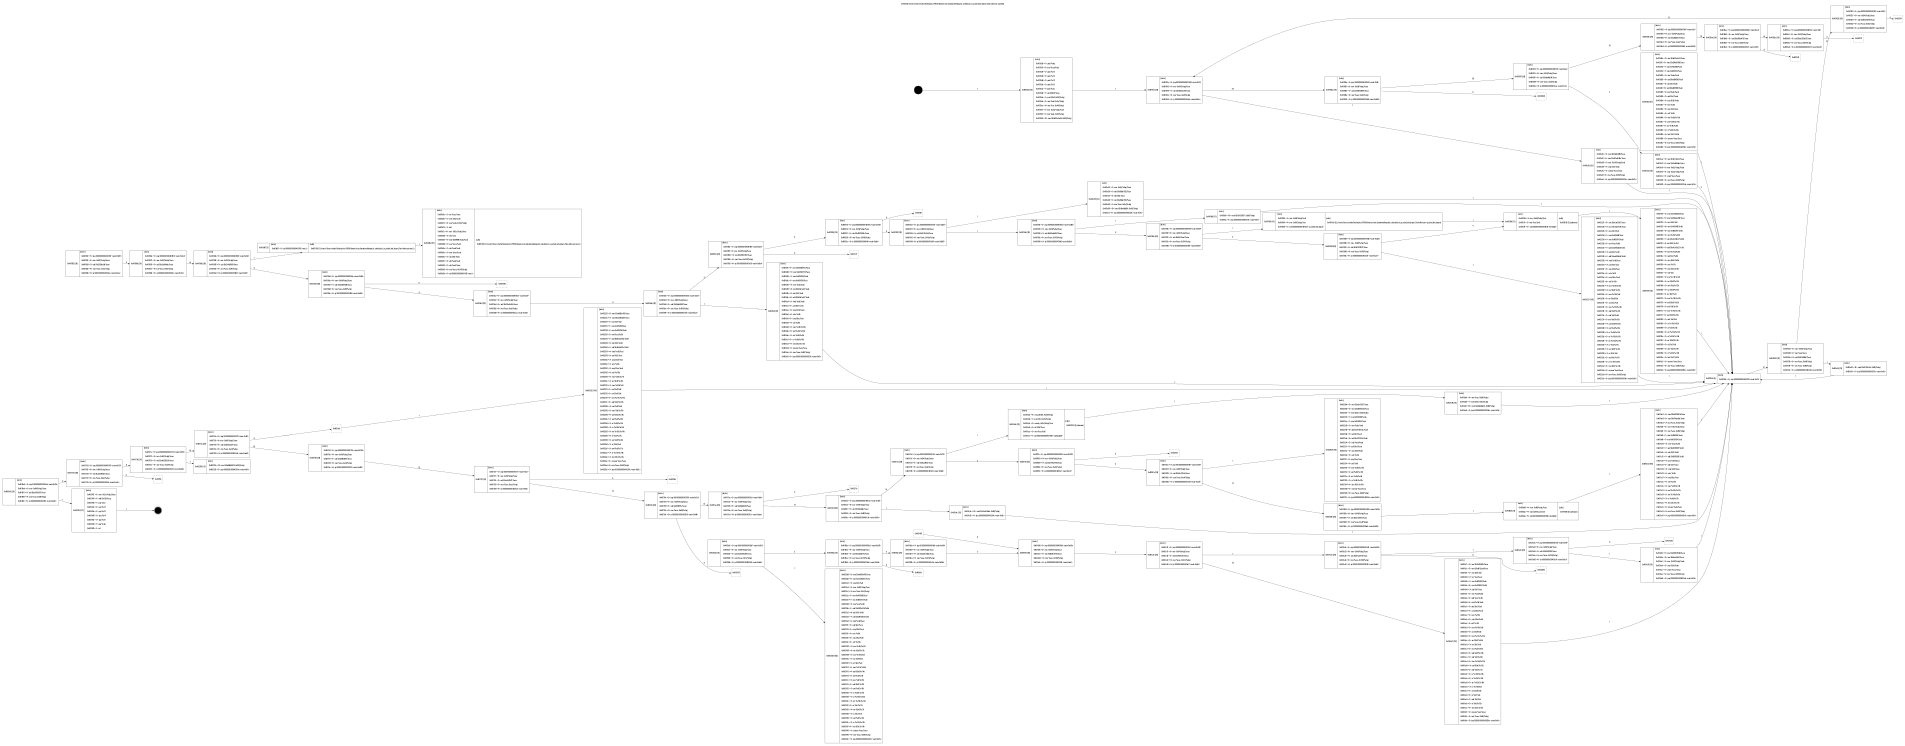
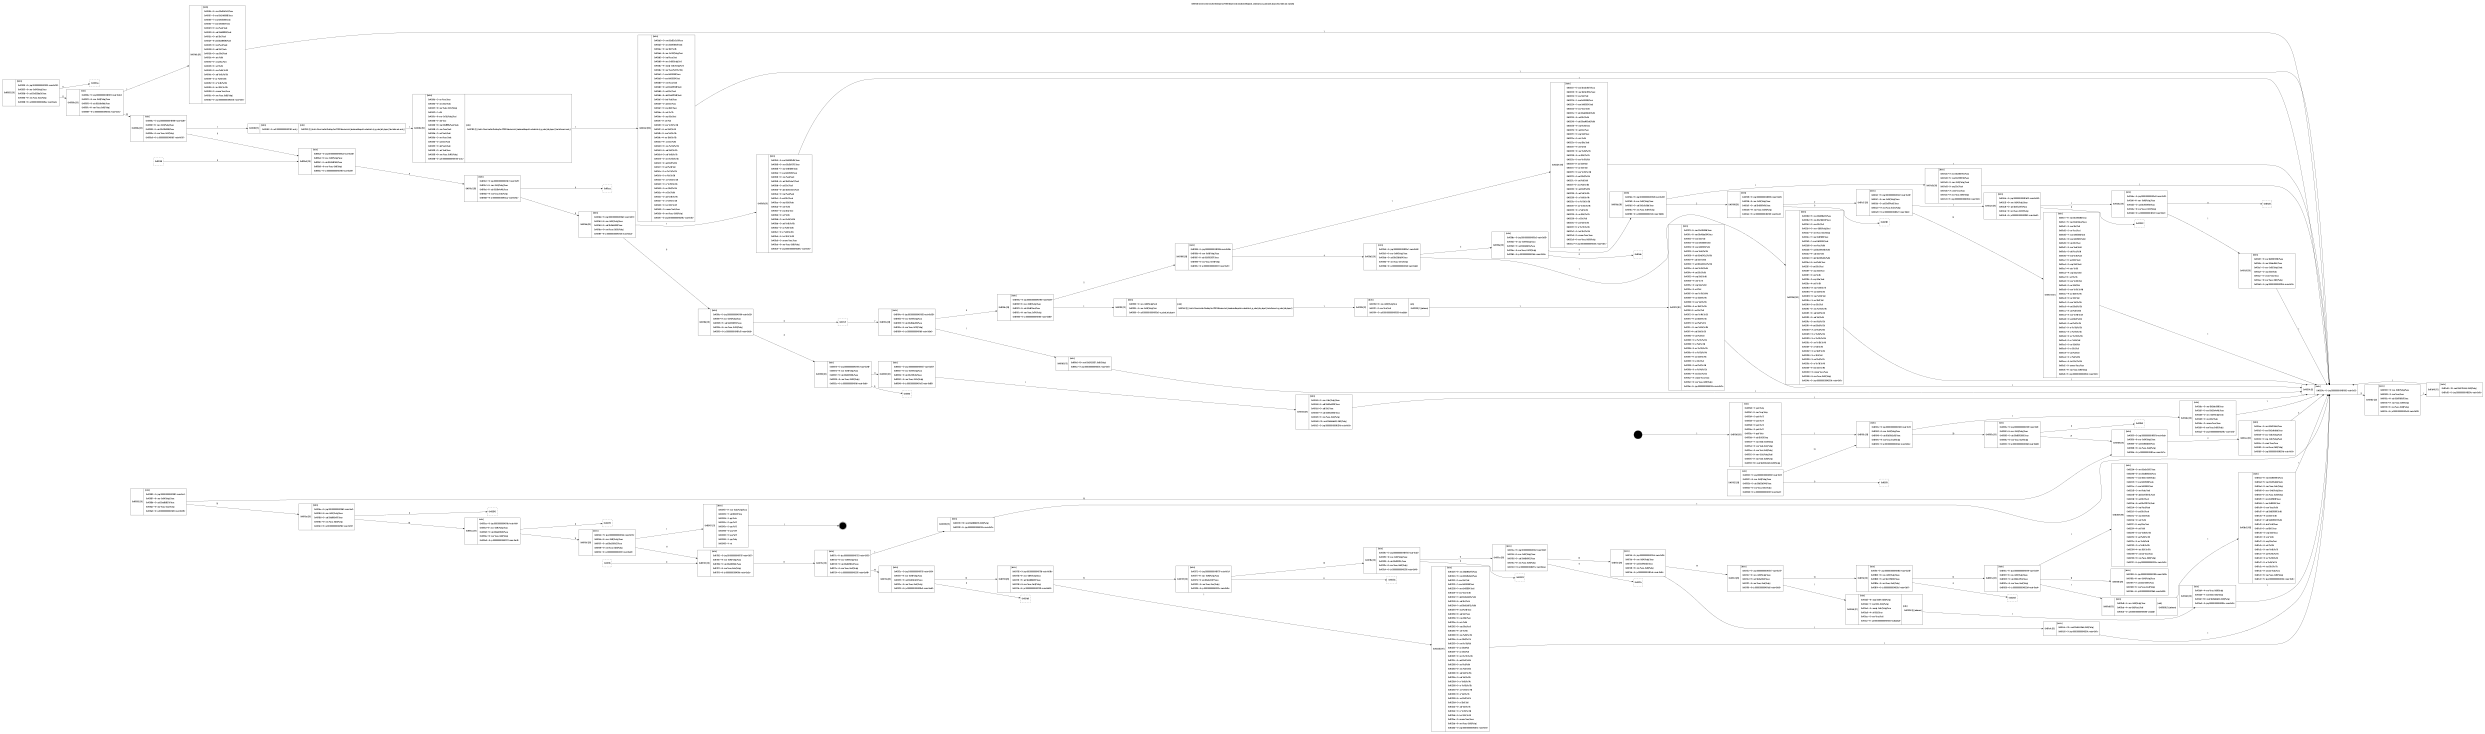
edge "0x401676 [28]" -> "0x401692 [28]": reversed
edge "0x40186e [28]" -> "0x401d0c [91]": added, label "1"
node "0x4020aa": added
node "0x401da0 [166]": added
node "0x401c5b [30]": added
edge "0x401602 [32]" -> "0x401622 [28]": removed, label "21"
node "0x401aaa": added
edge "0x401932 [28]" -> "0x40194e [28]": now "0x401c79" -> "0x40194e [28]"
edge "0x401986 [28]" -> "0x401f0d [12]": now "0x401986 [28]" -> "0x4019a2 [28]"
edge "0x4018a6 [28]" -> "0x402466": reversed
edge "0x4023b8 [153]" -> "0x40254c [5]": added, label "1"
edge "0x4024a0" -> "0x402325 [147]": now "0x401756 [28]" -> "0x402325 [147]"
edge "0x401702 [28]" -> "0x401ffe": reversed
edge "0x402316 [15]" -> "0x40254c [5]": added, label "1"
edge "0x401836 [28]" -> "0x401bd6 [13]": now "0x40181a [28]" -> "0x401bd6 [13]"
edge "0x4016ca [28]" -> "0x4016e6 [28]": added, label "18"
edge "0x402481" -> "0x4019f6 [28]": reversed
